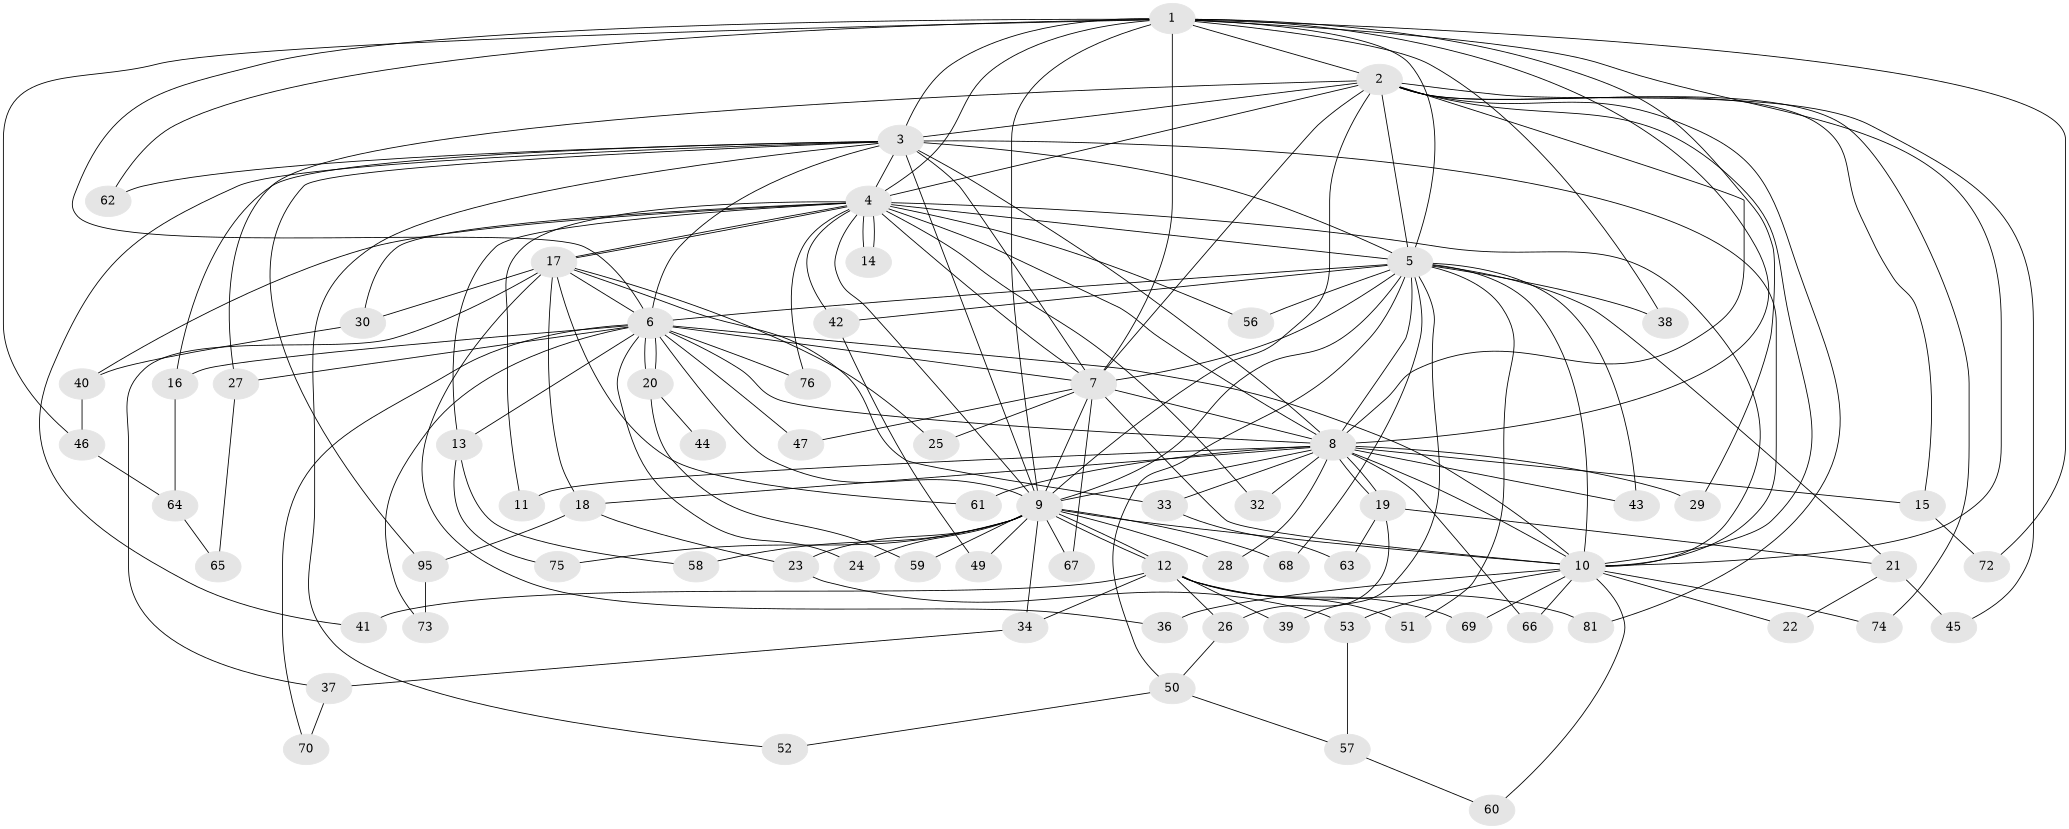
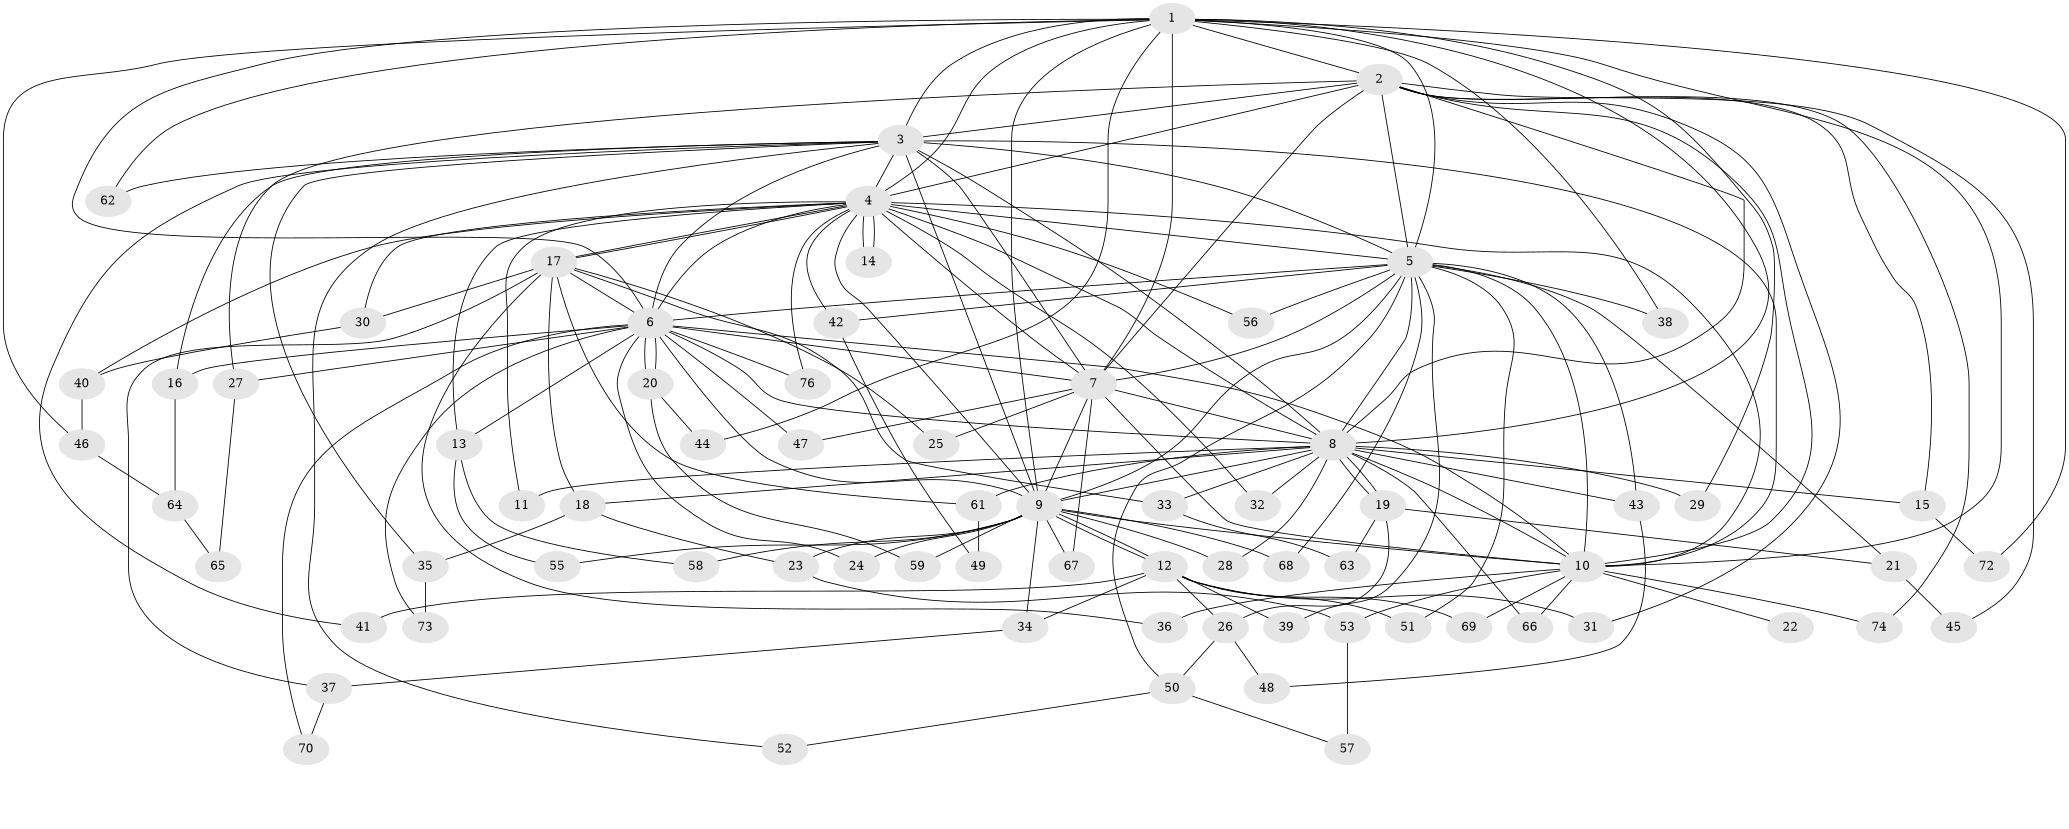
edge "4" -- "6": added
edge "1" -- "44": added
edge "2" -- "9": removed
edge "9" -- "49": now "61" -- "49"
node "95": label "95" -> "35"
node "75": label "75" -> "55"
edge "21" -- "22": removed
node "81": label "81" -> "31"
node "48": added
node "60": removed
